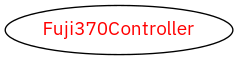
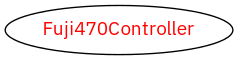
node "Fuji370Controller": label "Fuji370Controller" -> "Fuji470Controller"
